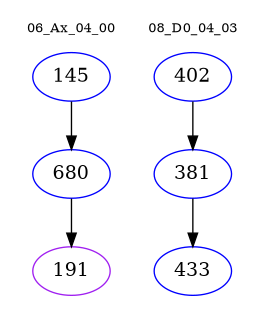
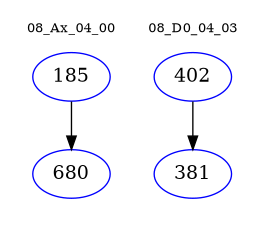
cluster "06_Ax_04_00": label "06_Ax_04_00" -> "08_Ax_04_00"
node "145": label "145" -> "185"
node "191": removed
node "433": removed
